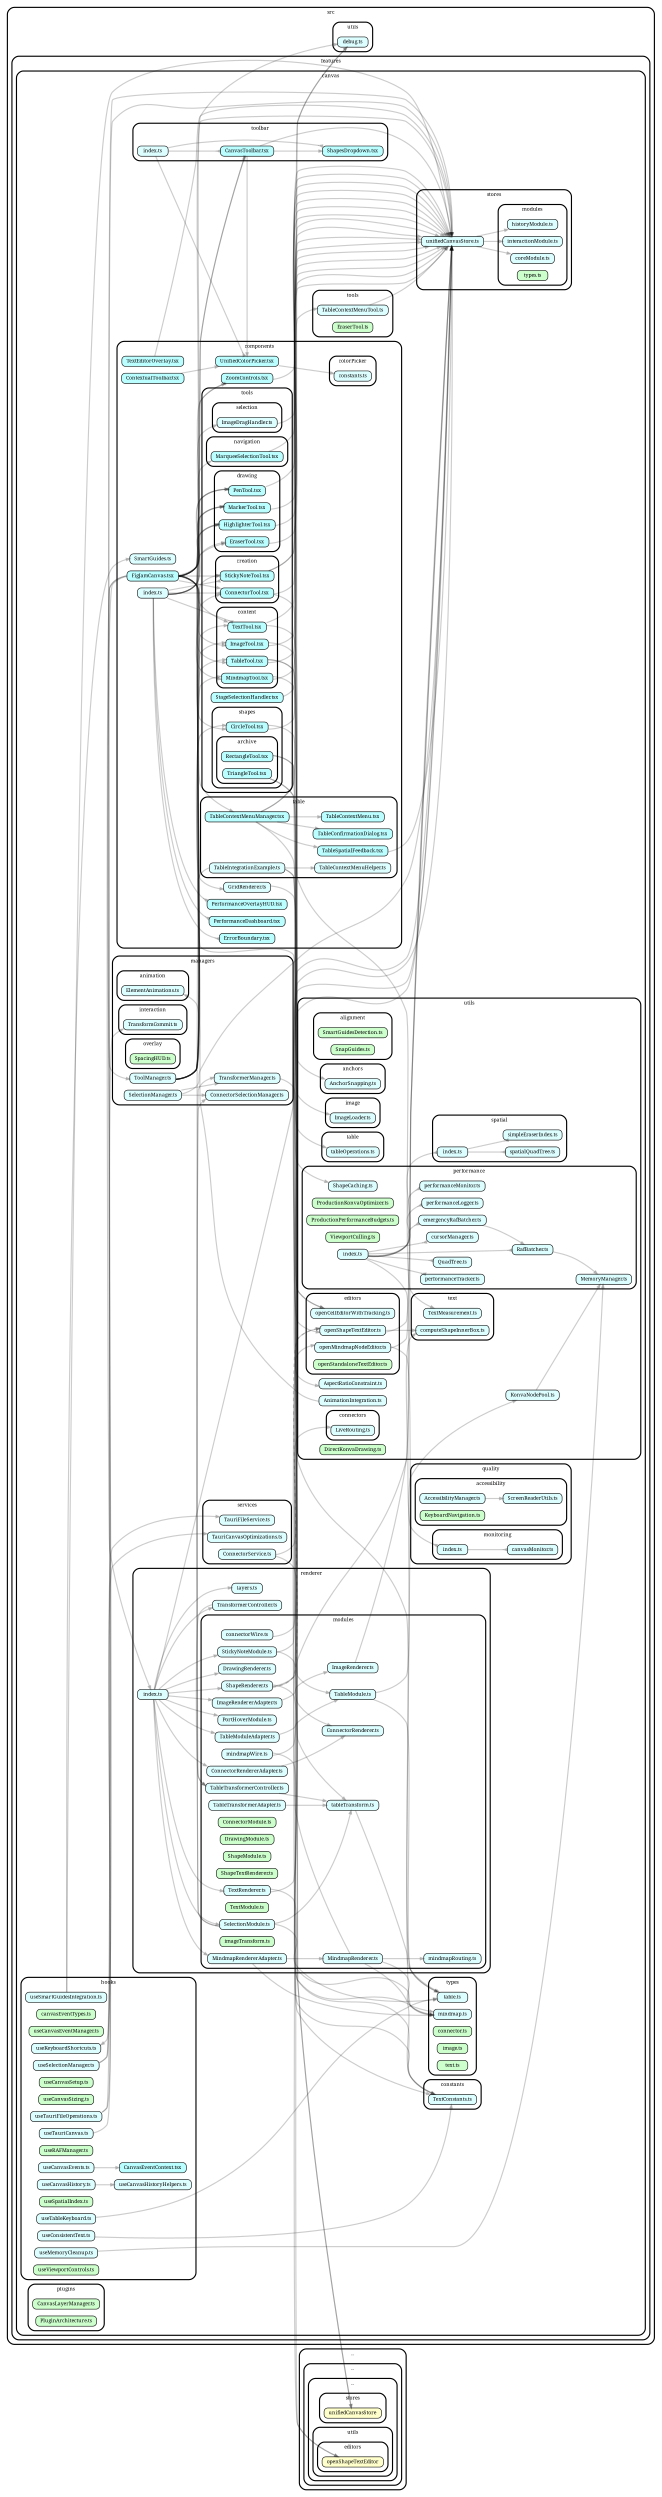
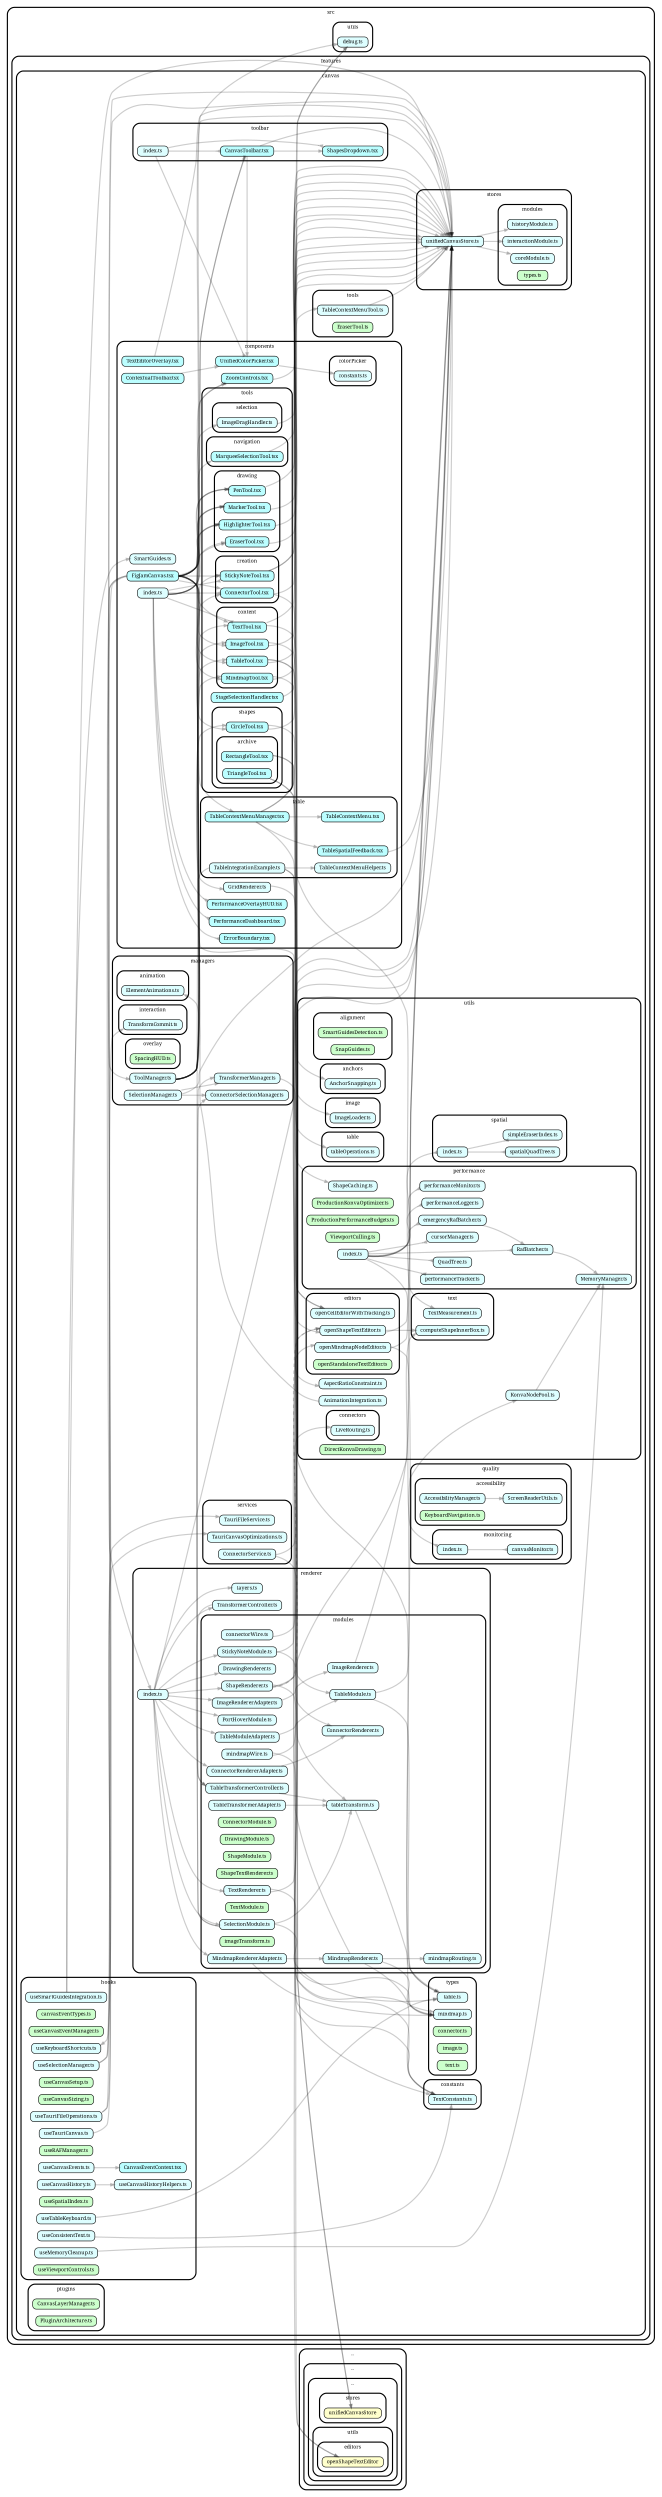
node "TableConfirmationDialog.tsx": removed
